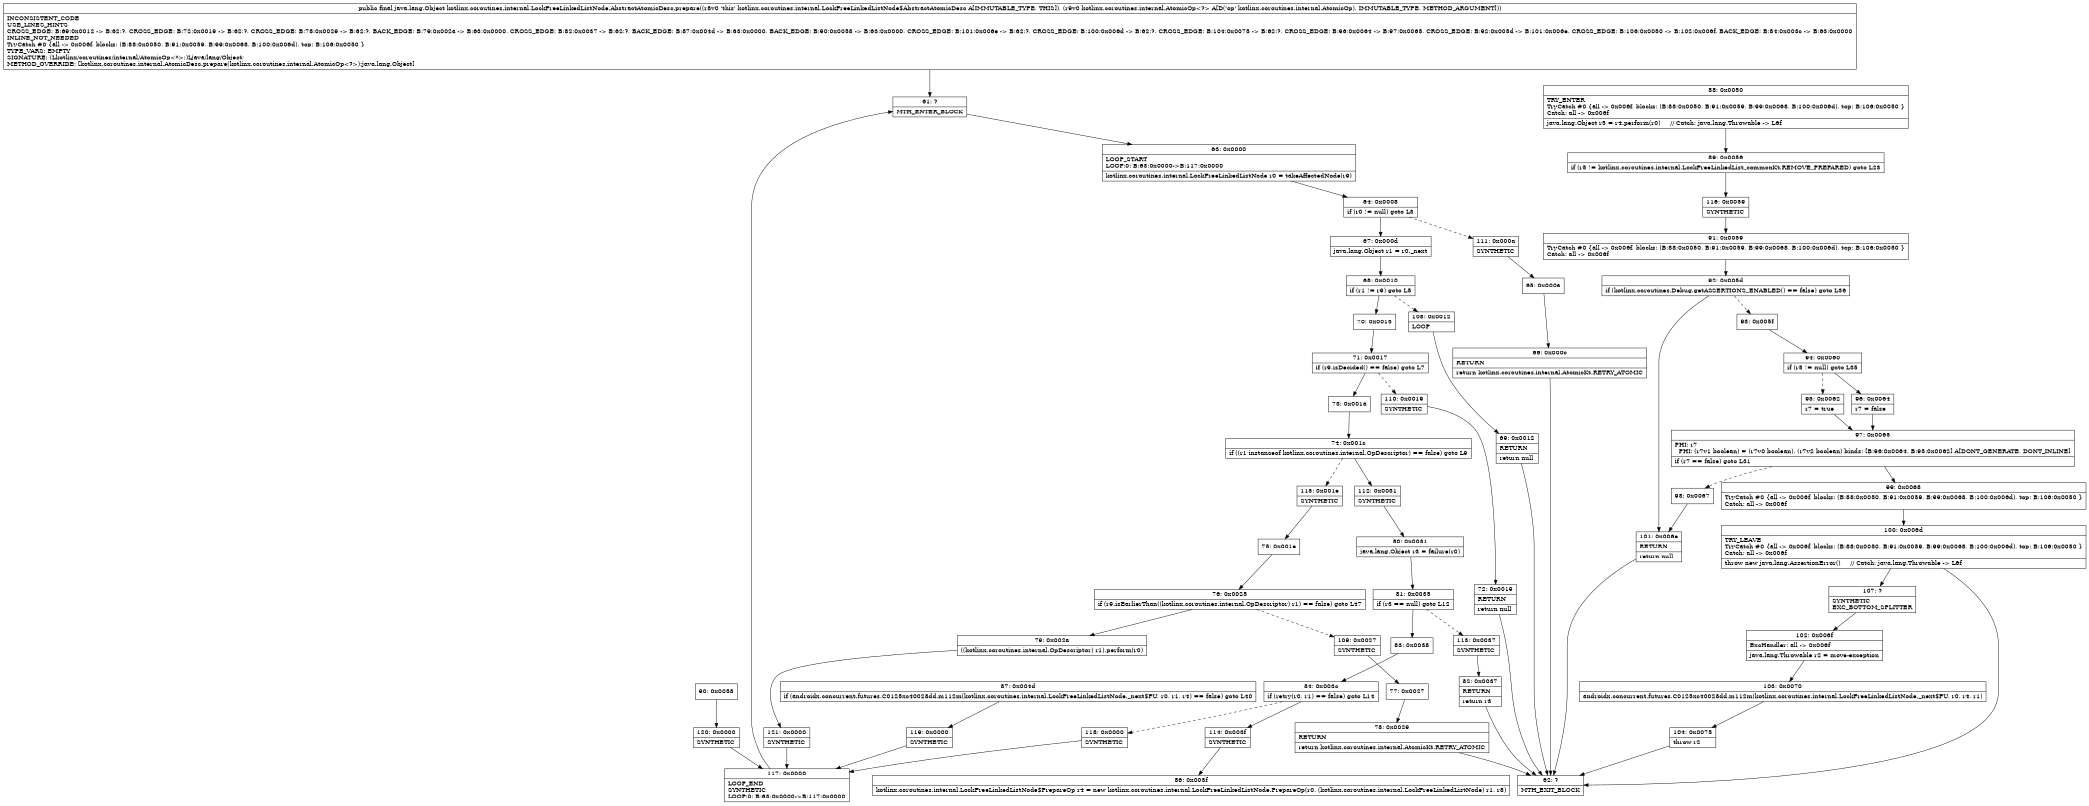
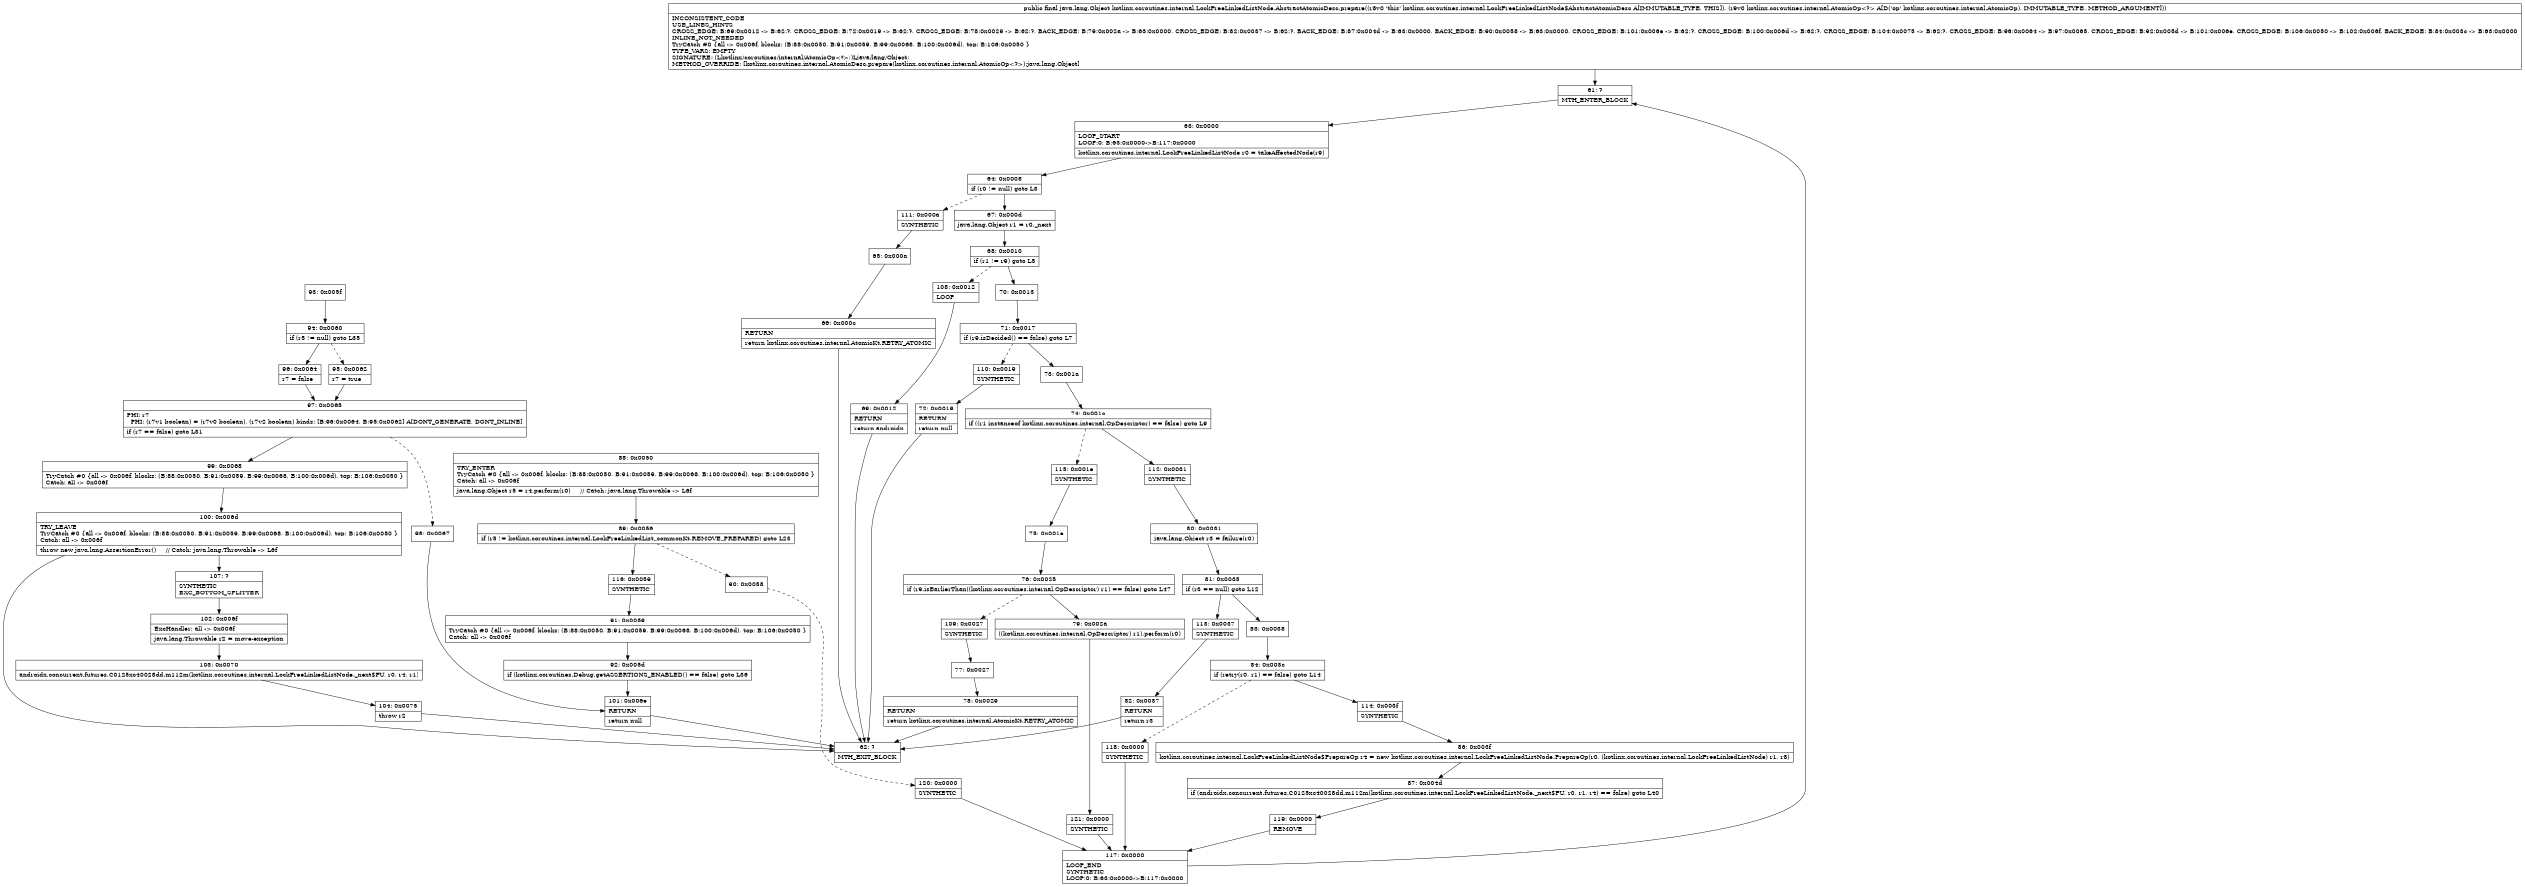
edge "92: 0x005d" -> "93: 0x005f": removed
node "69: 0x0012": text "return null" -> "return androidx"
edge "89: 0x0056" -> "90: 0x0058": added
edge "81: 0x0035" -> "113: 0x0037": style dashed -> solid
edge "90: 0x0058" -> "120: 0x0000": style solid -> dashed
node "119: 0x0000": text "SYNTHETIC" -> "REMOVE"
edge "86: 0x003f" -> "87: 0x004d": added
